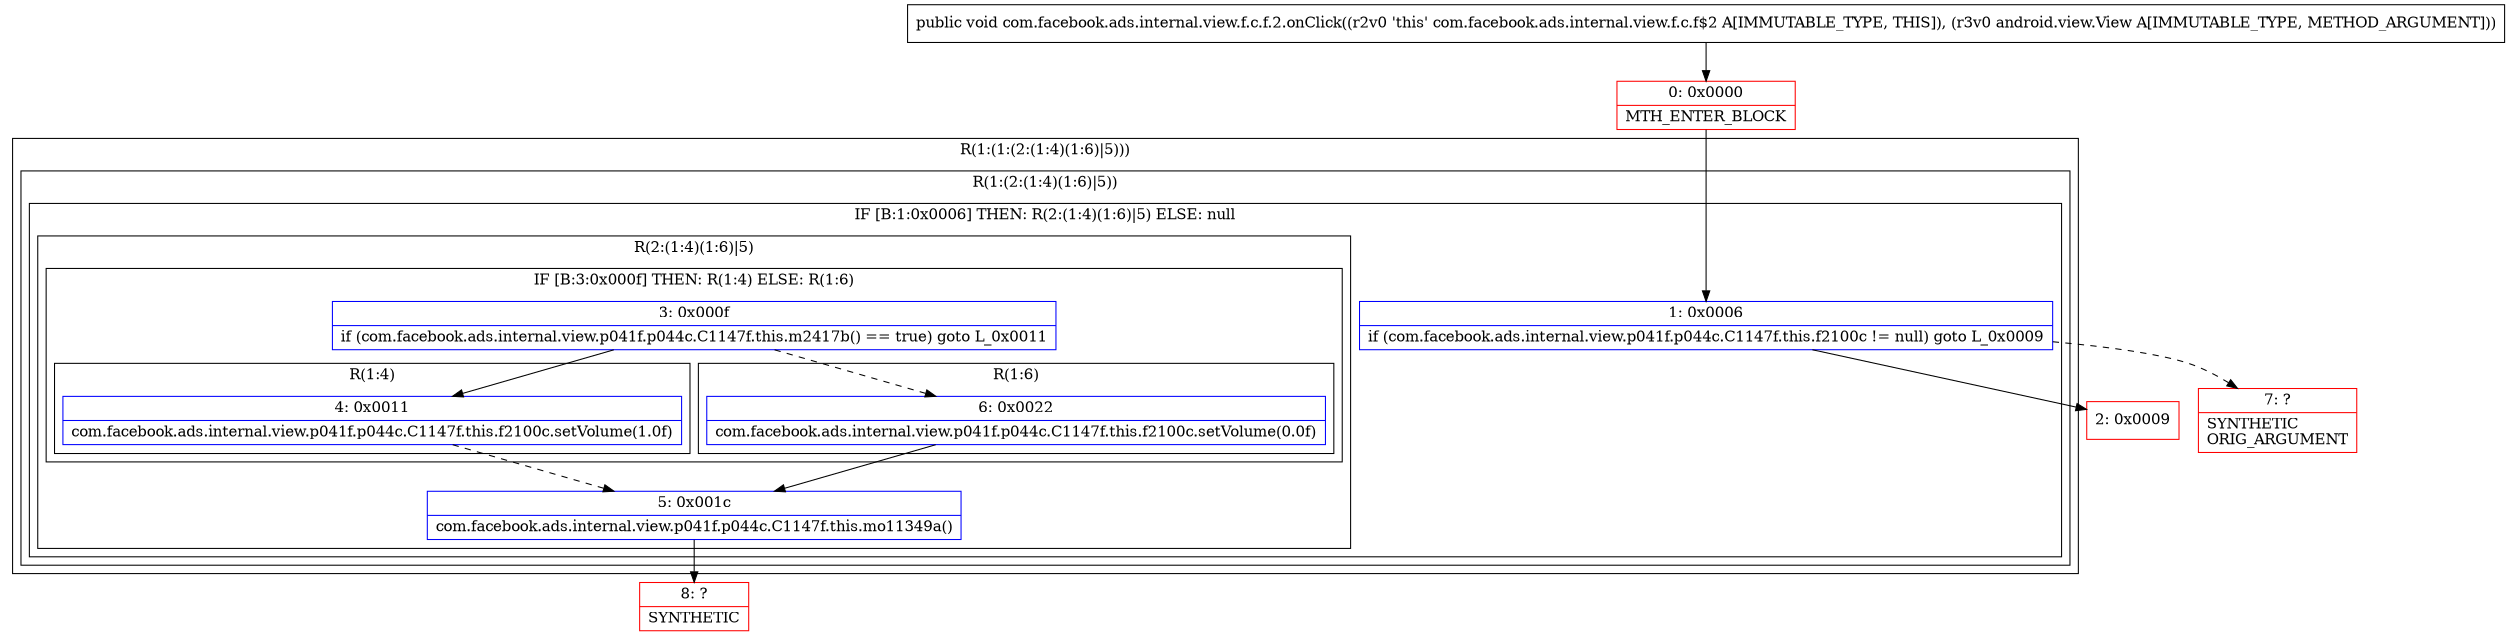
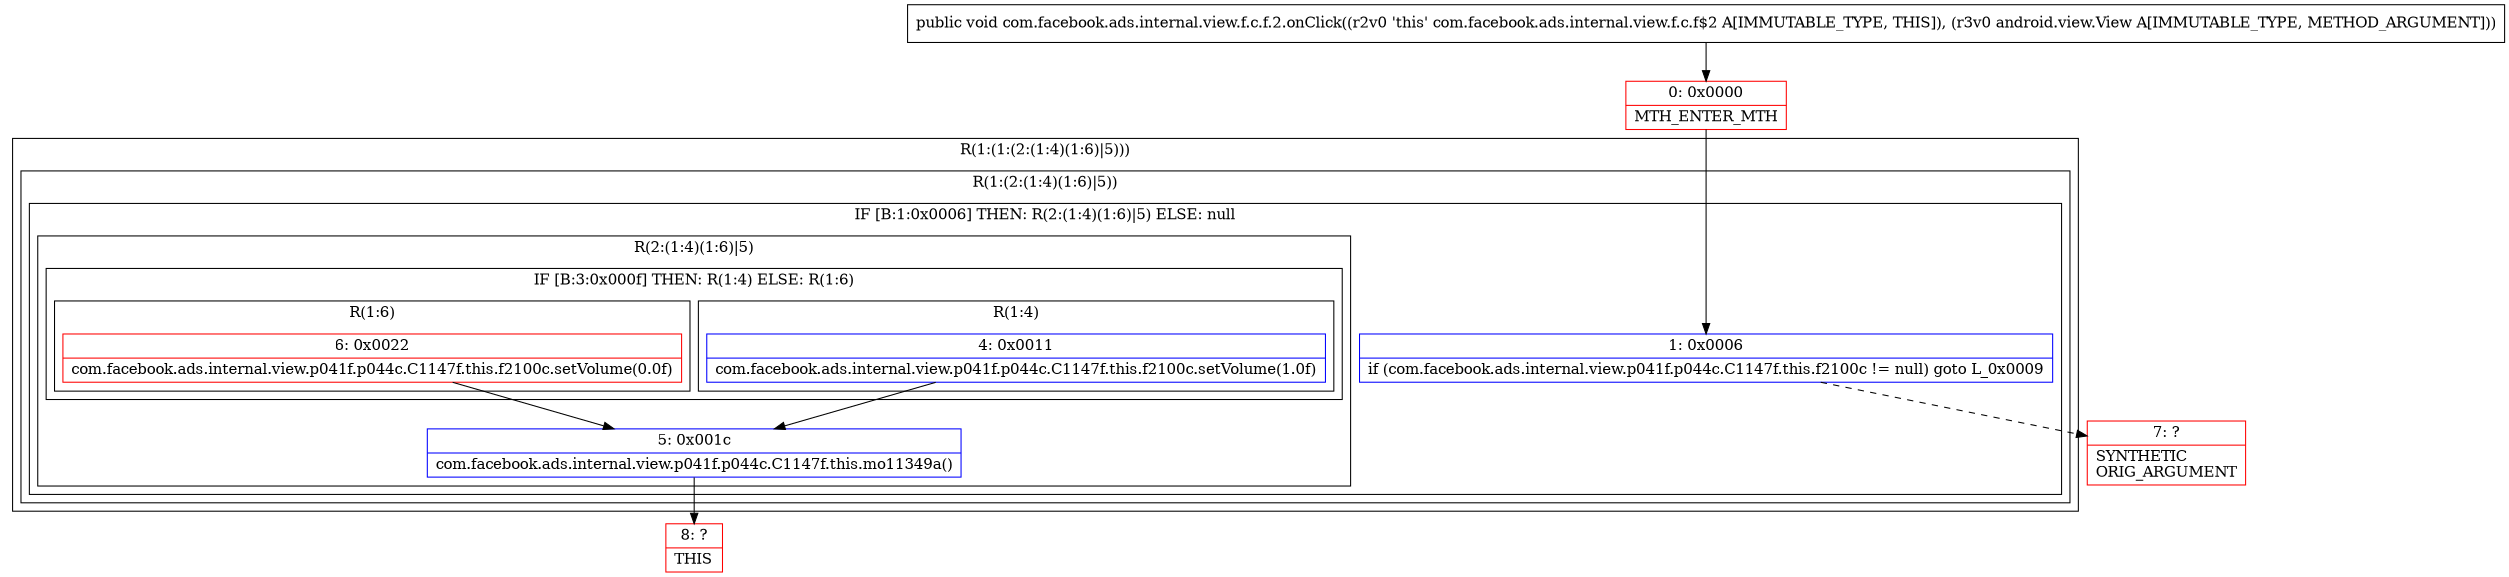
node "0: 0x0000": text "MTH_ENTER_BLOCK" -> "MTH_ENTER_MTH"
node "3: 0x000f": removed
node "6: 0x0022": color blue -> red
node "2: 0x0009": removed
edge "4: 0x0011" -> "5: 0x001c": style dashed -> solid
node "8: ?": text "SYNTHETIC" -> "THIS"
